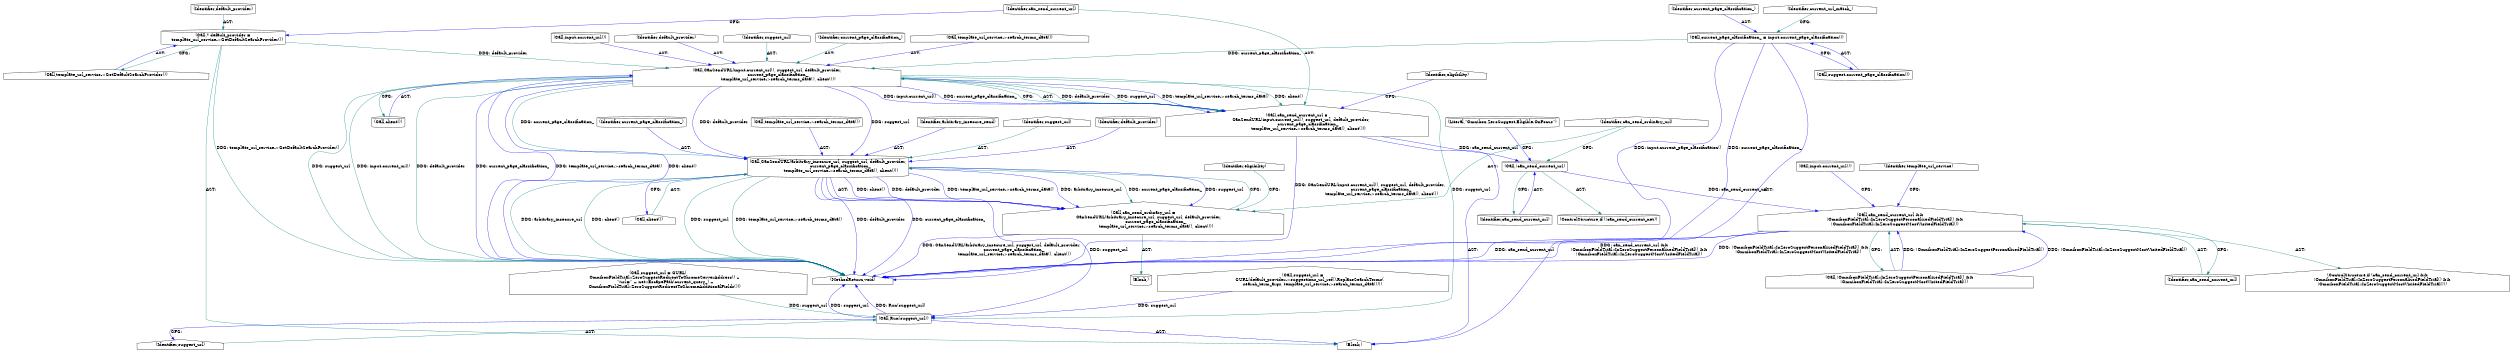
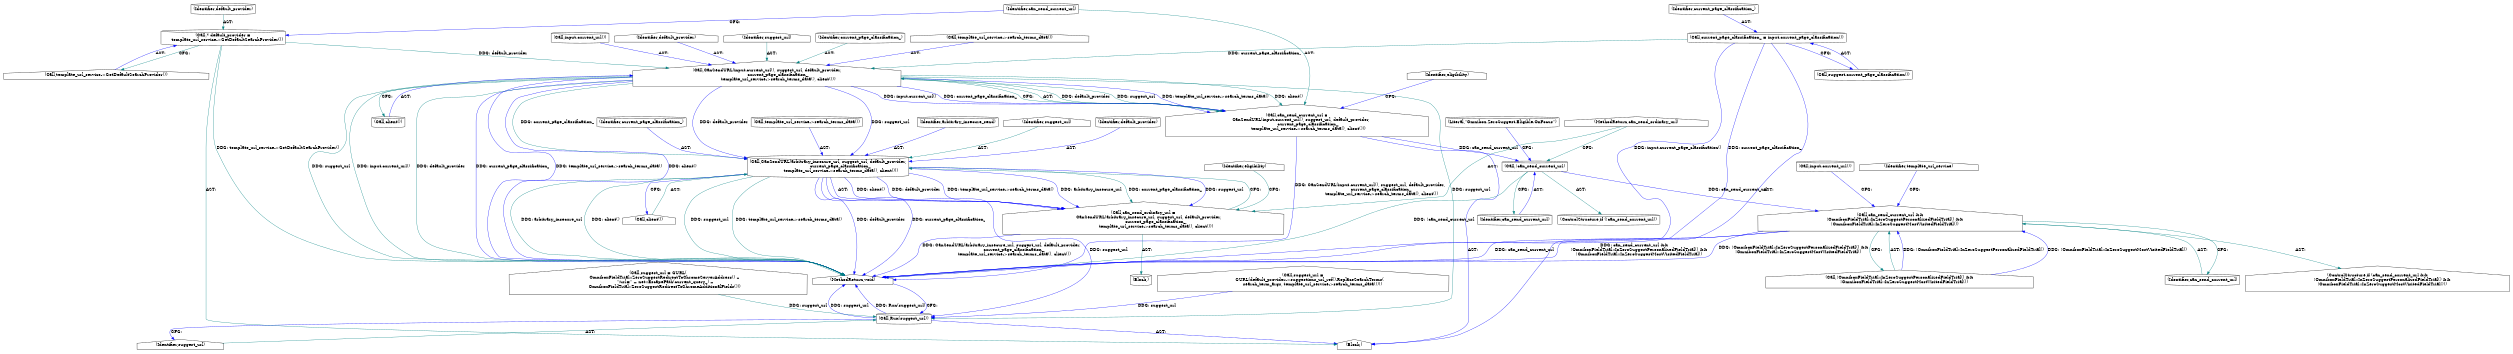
node "(Identifier,current_url_match_)": removed
node "(Identifier,can_send_ordinary_url)": label "(Identifier,can_send_ordinary_url)" -> "(MethodReturn,can_send_ordinary_url)"
node "(ControlStructure,if (!can_send_current_net))": label "(ControlStructure,if (!can_send_current_net))" -> "(ControlStructure,if (!can_send_current_url))"
edge "(Call,!can_send_current_url)" -> "(MethodReturn,void)": added, label "DDG: !can_send_current_url"
edge "(MethodReturn,void)" -> "(Call,Run(suggest_url))": added, label "CFG:"
